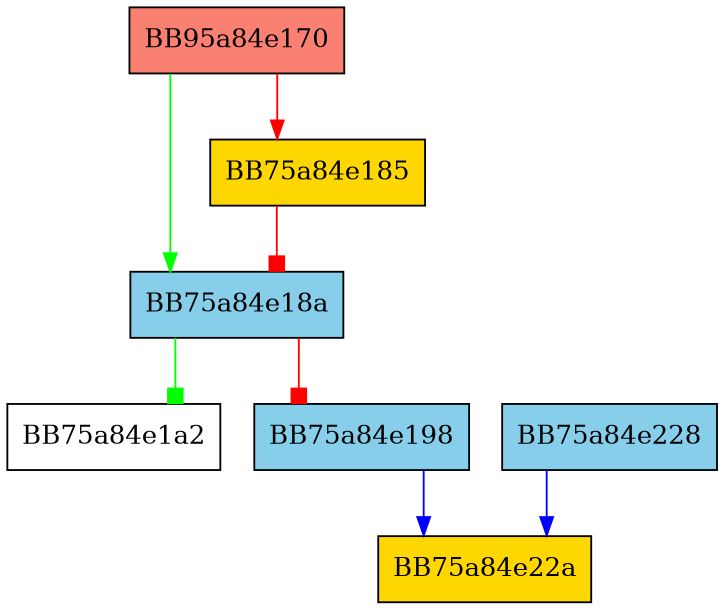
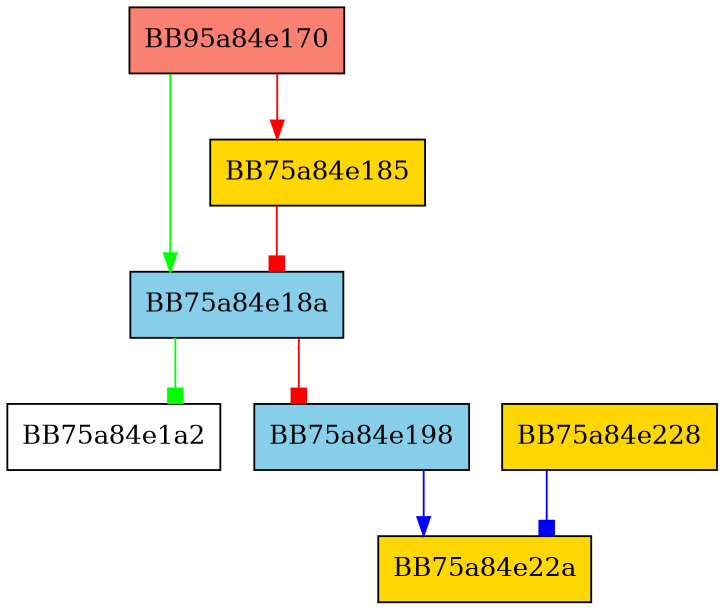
node "BB75a84e228": fillcolor skyblue -> gold
edge "BB75a84e228" -> "BB75a84e22a": arrowhead normal -> box
